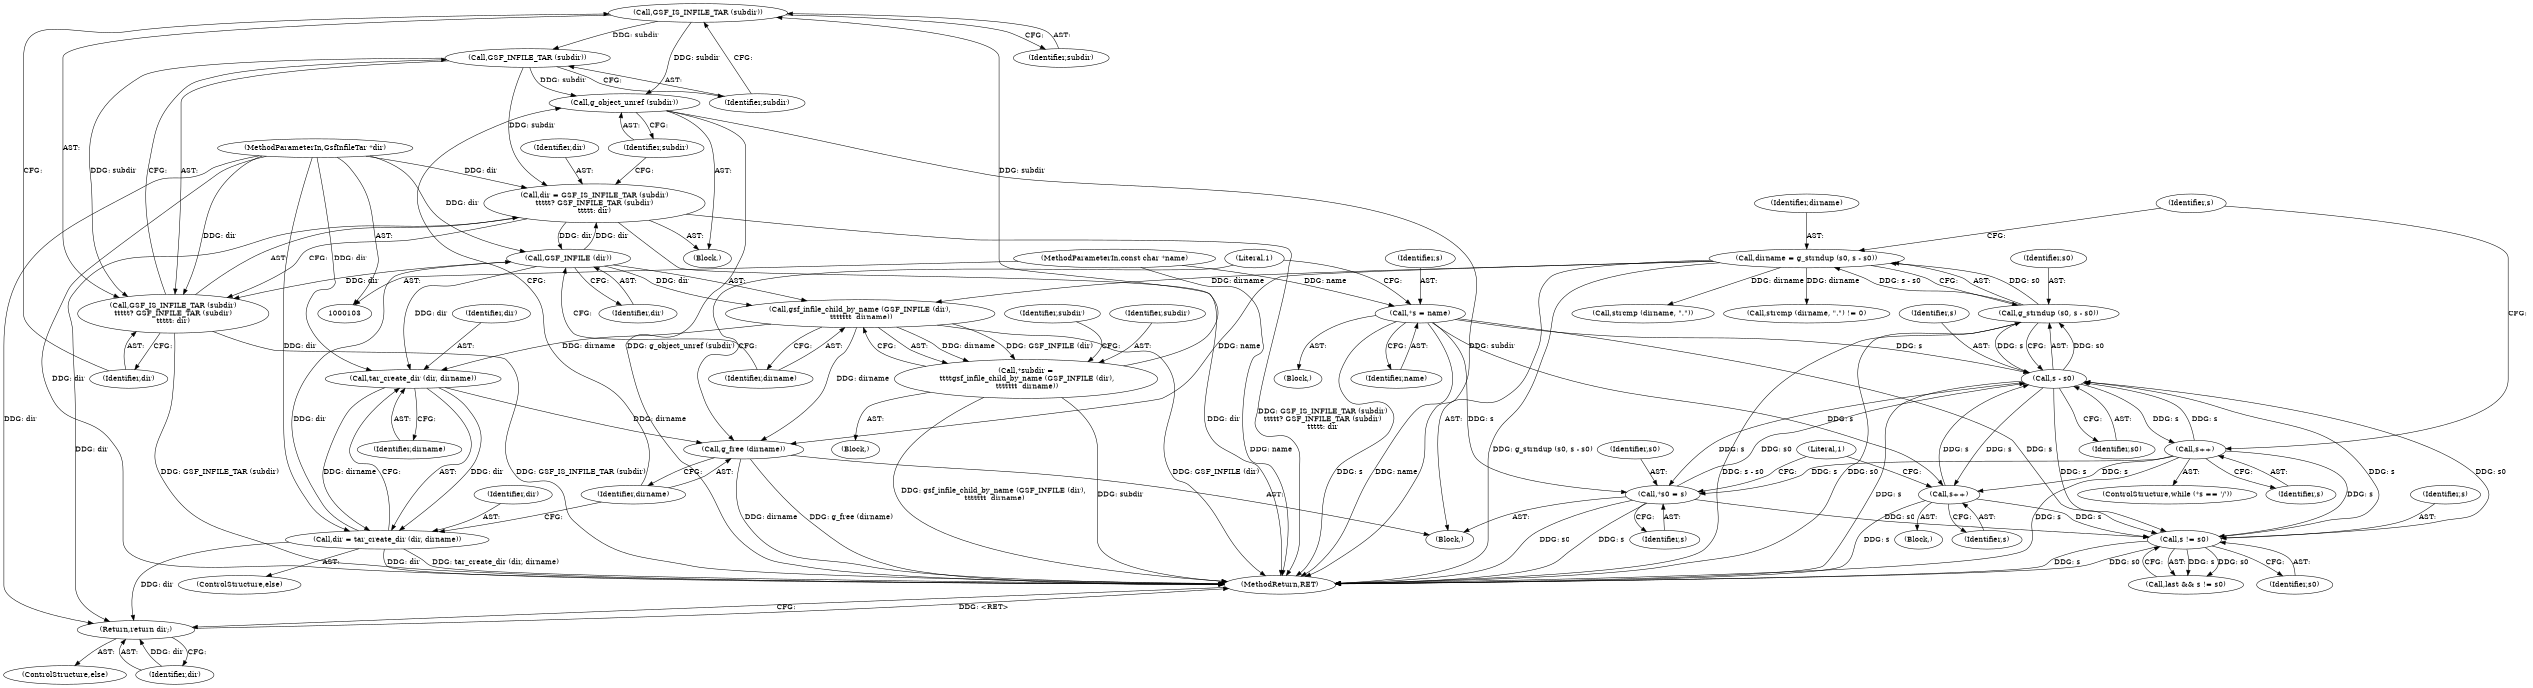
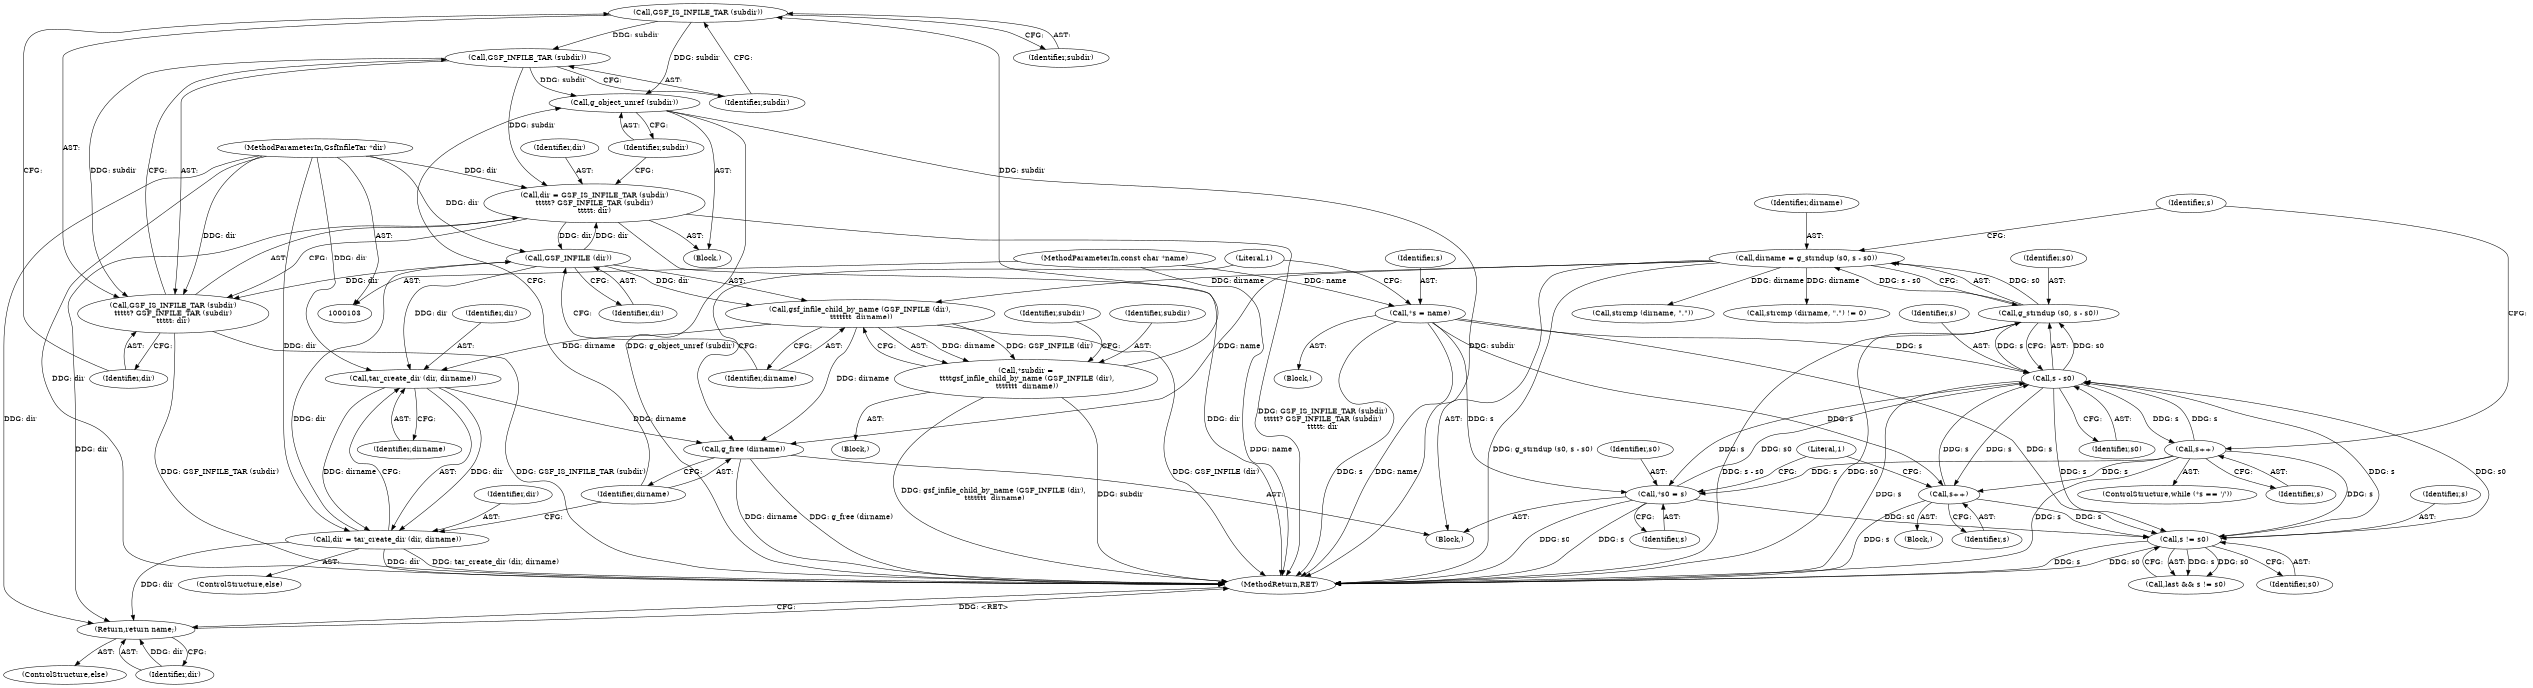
node "(Identifier,name)": removed
node "(Return,return dir;)": label "(Return,return dir;)" -> "(Return,return name;)"
